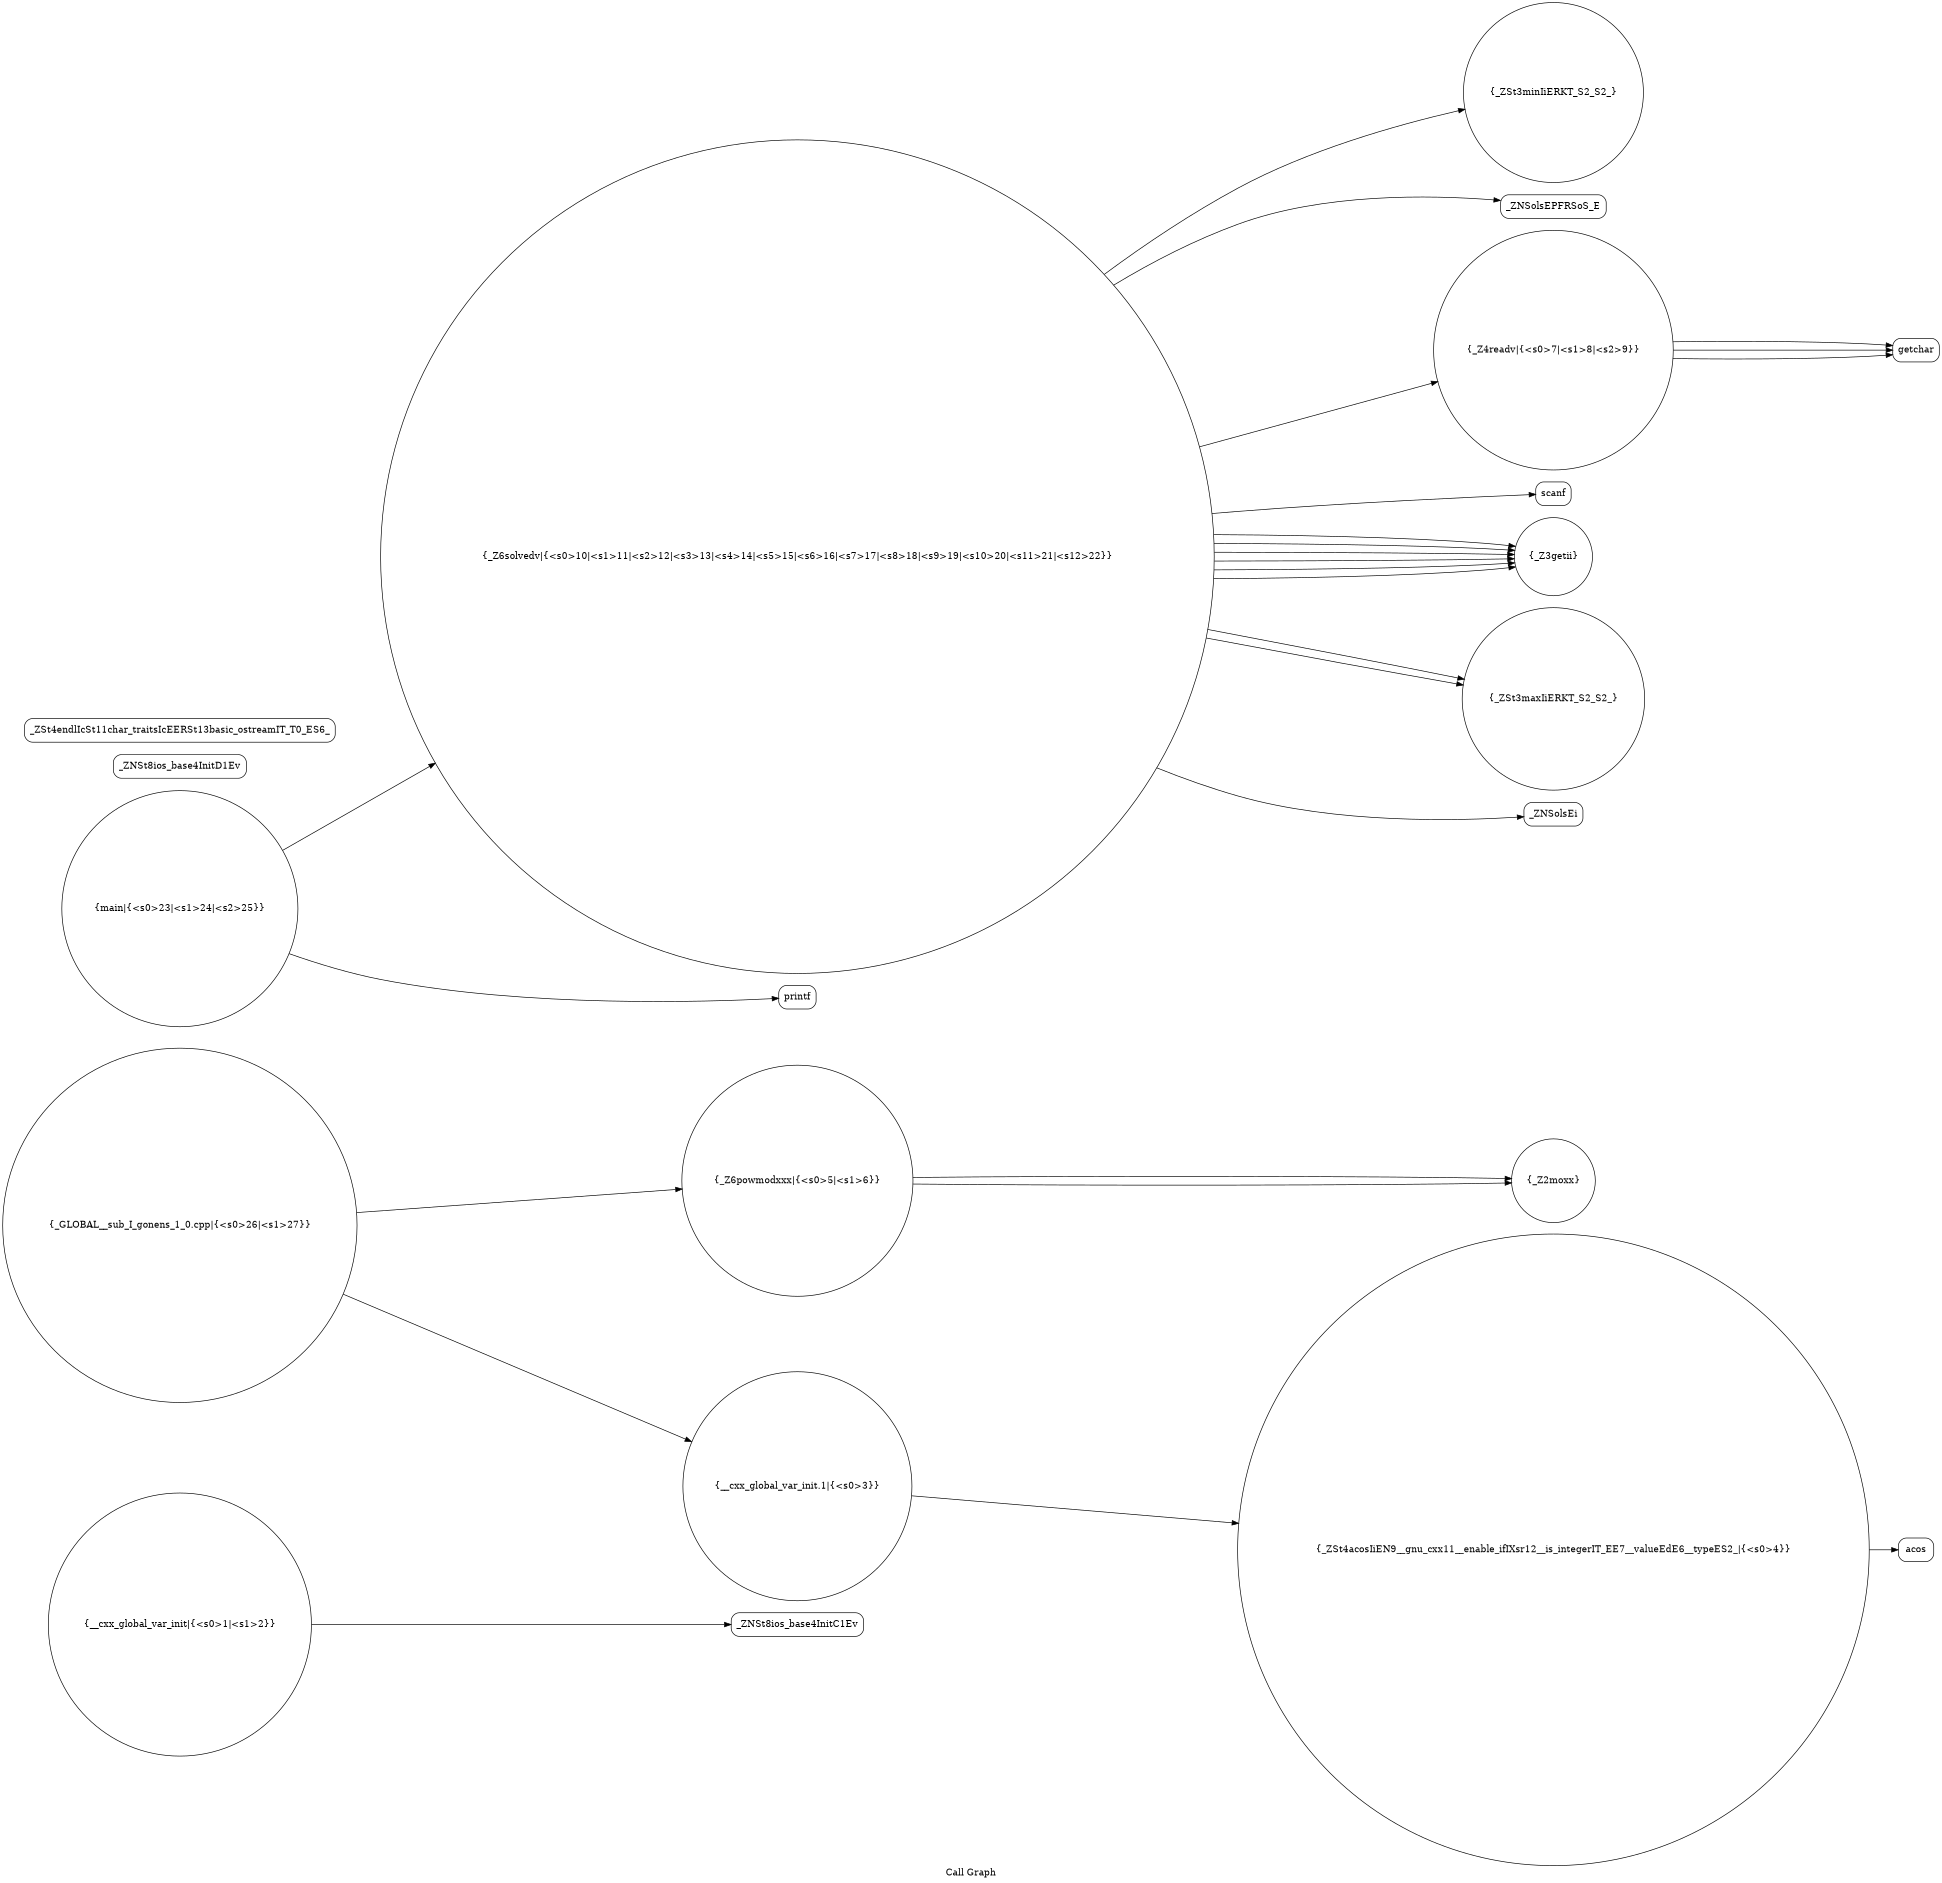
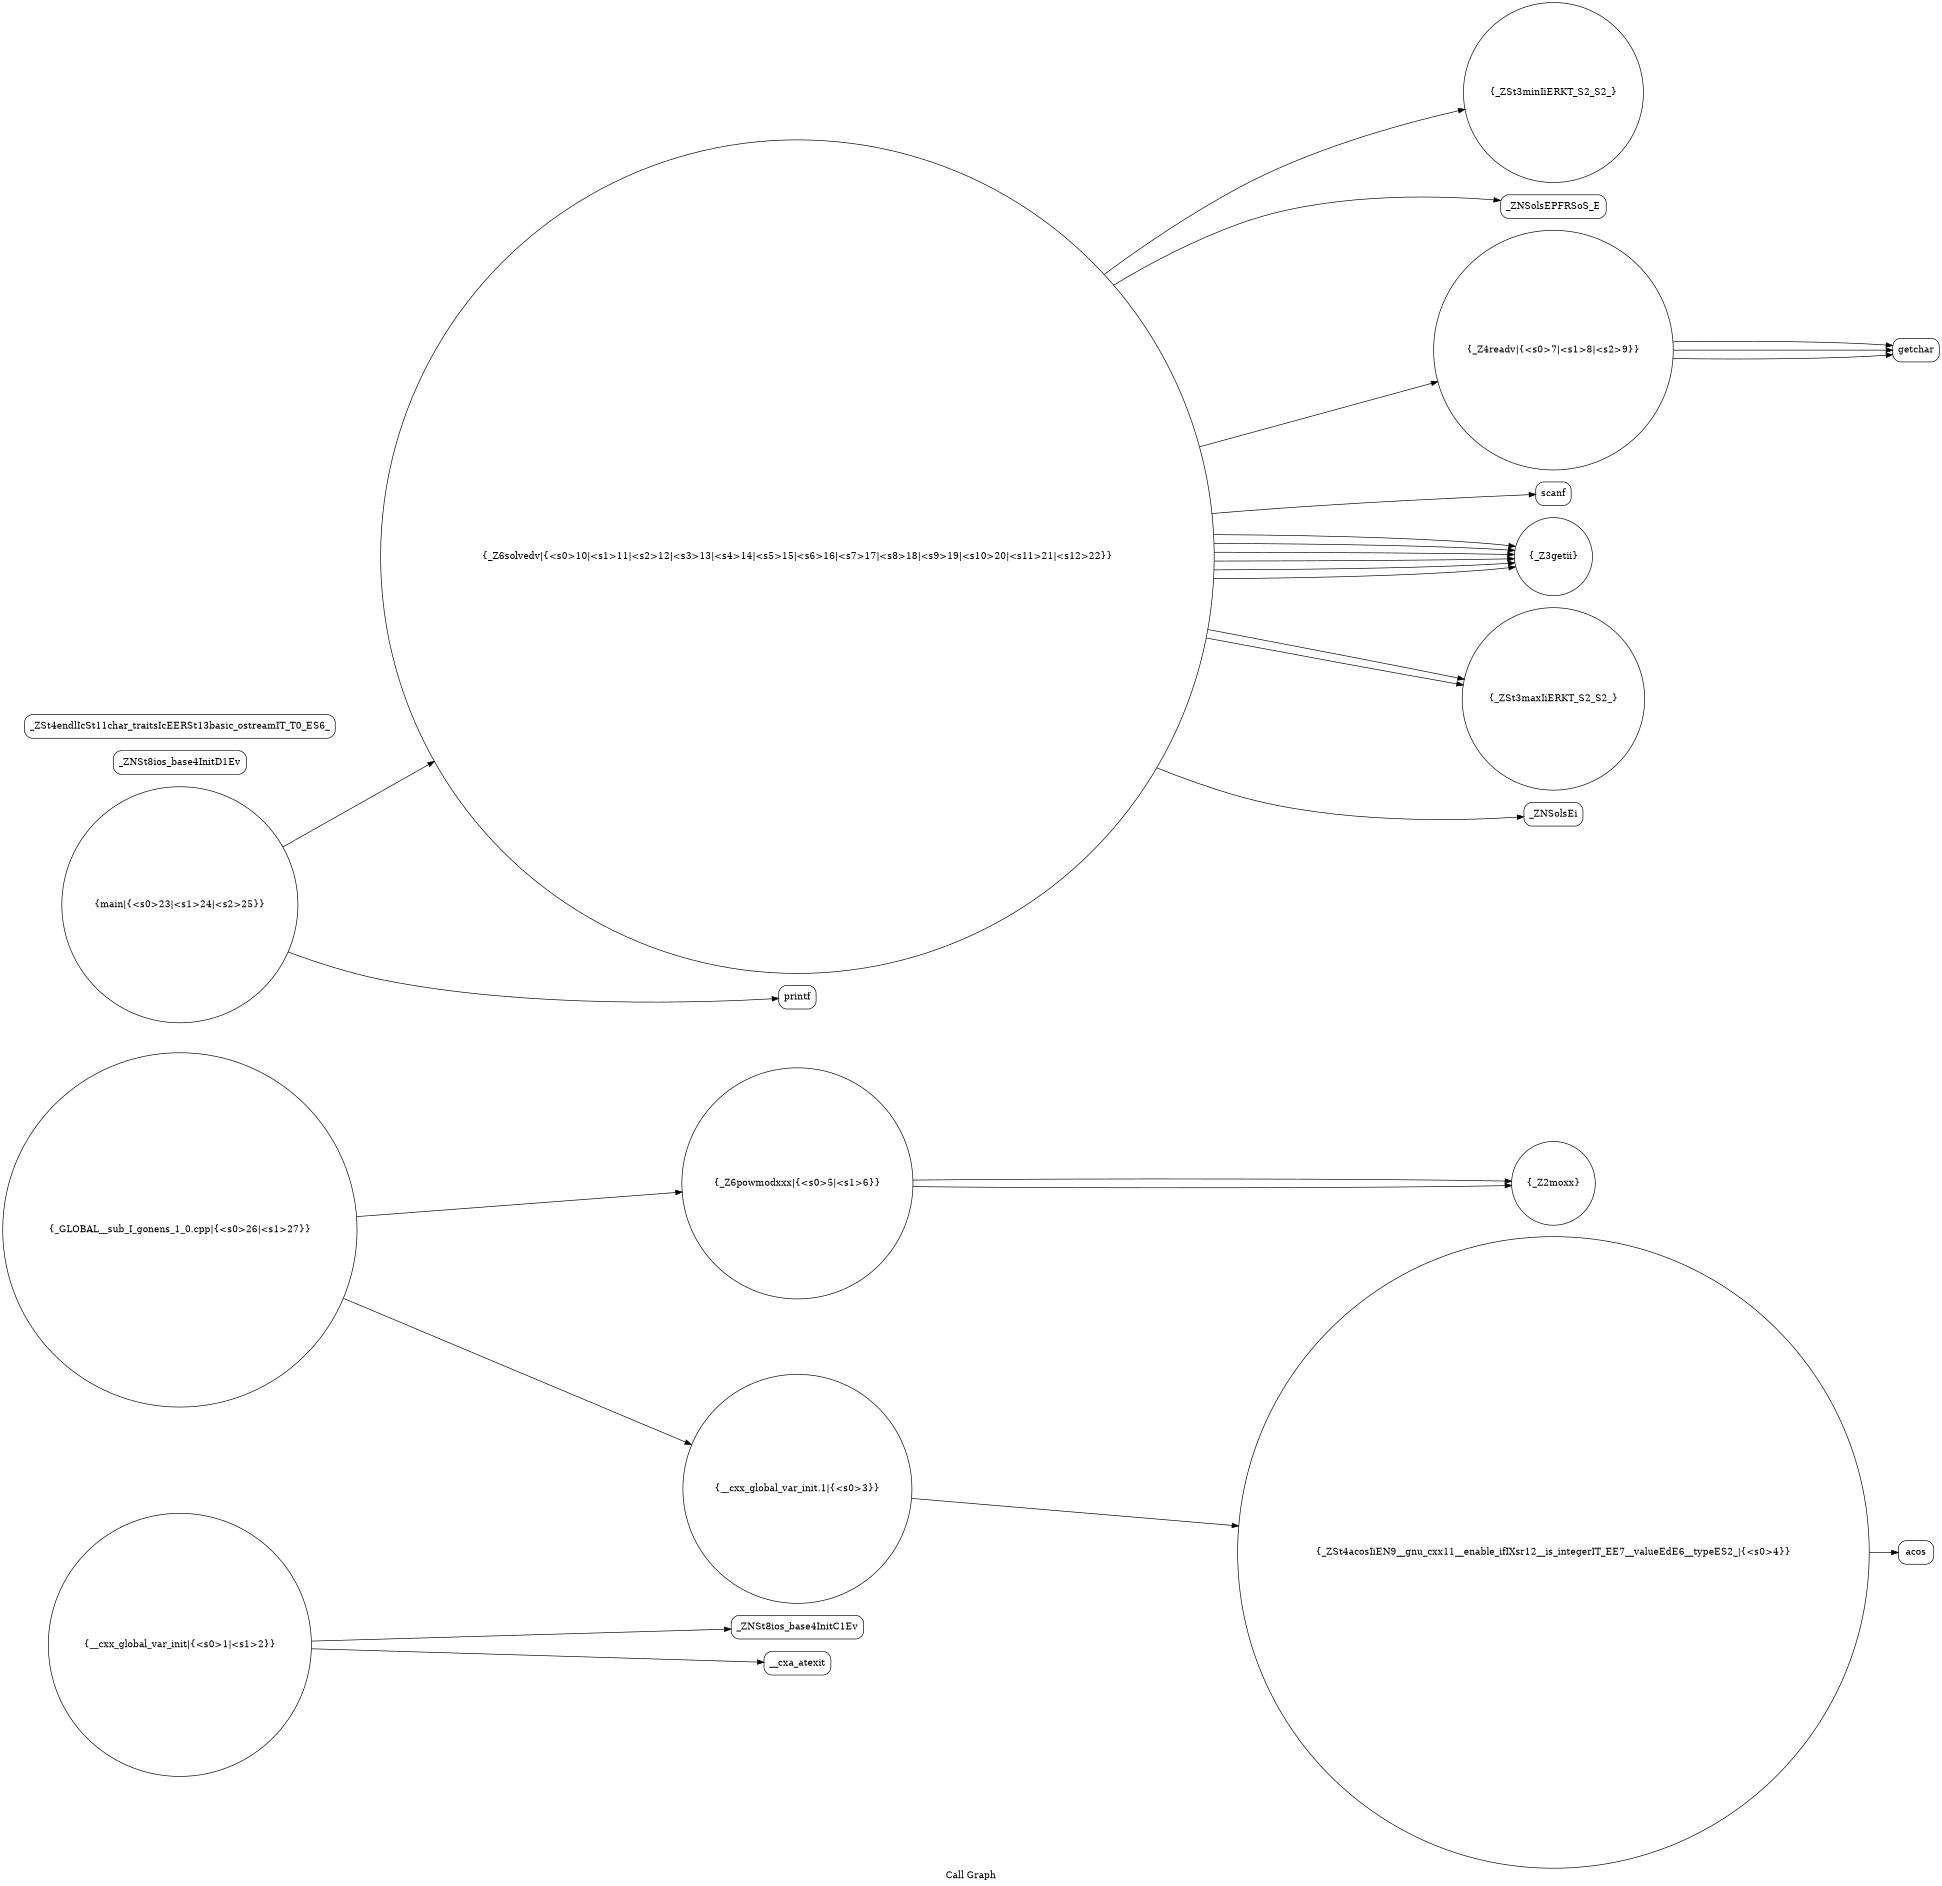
node "__cxa_atexit": added
